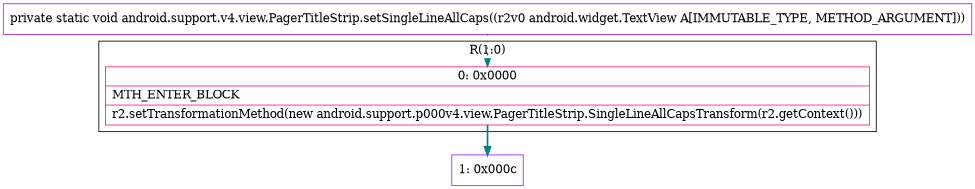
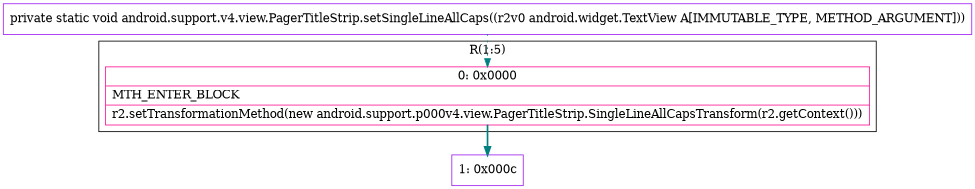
cluster "R(1:0)": label "R(1:0)" -> "R(1:5)"
